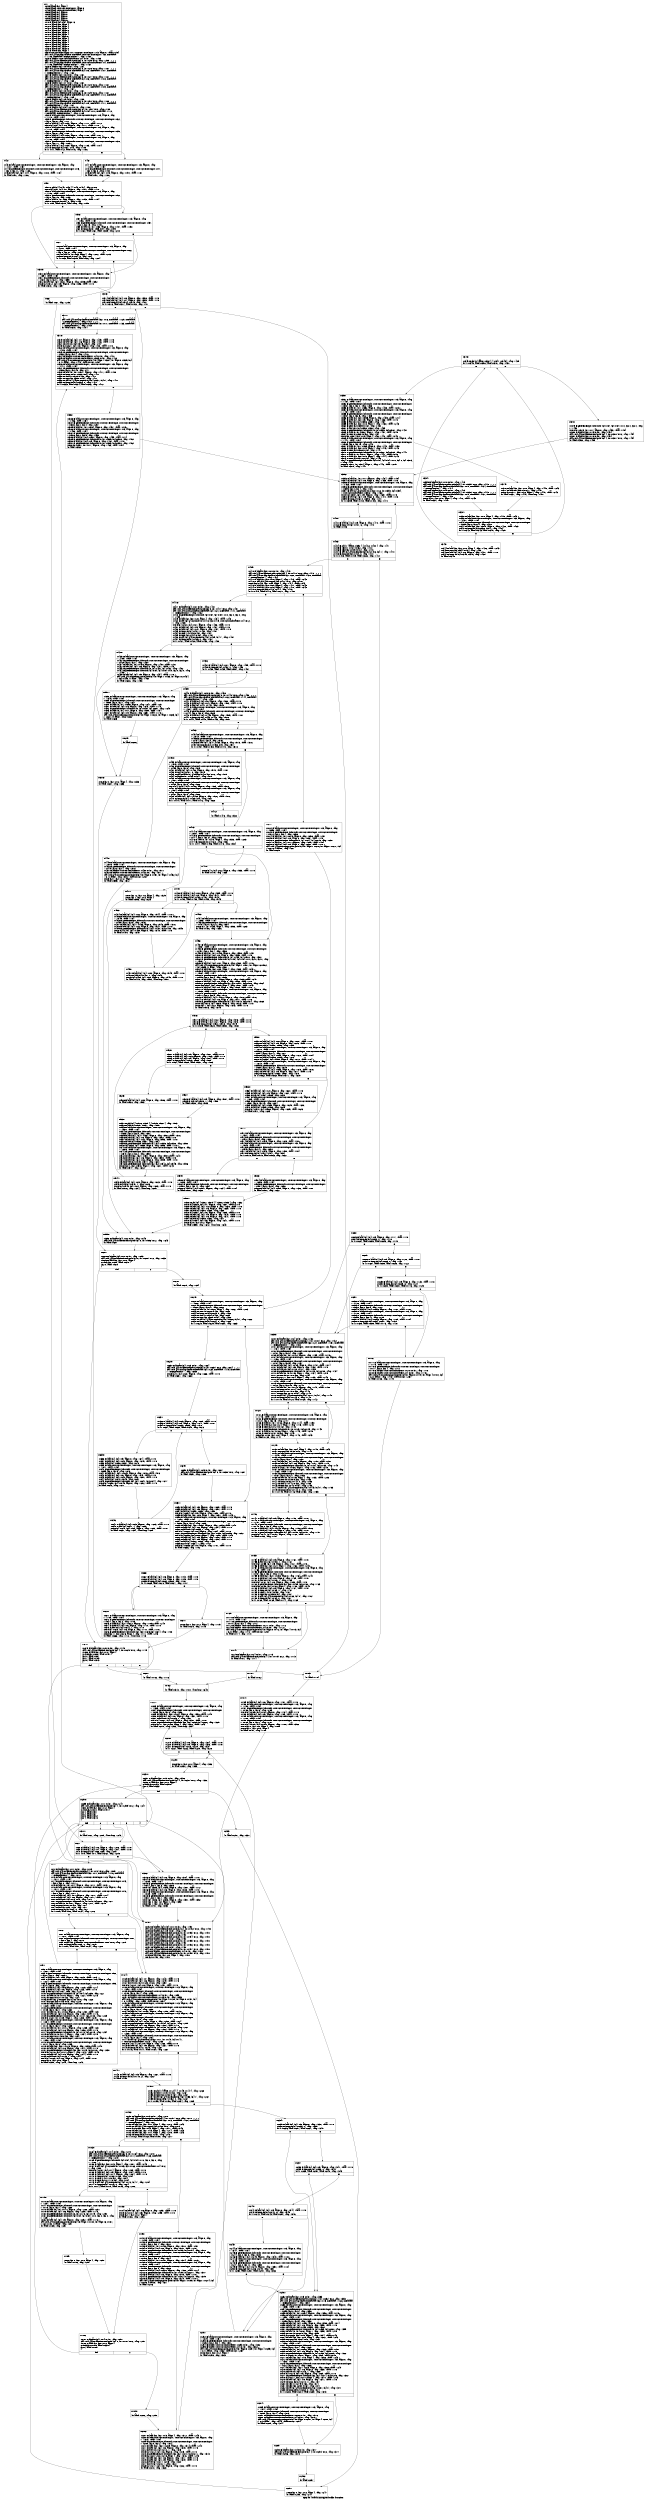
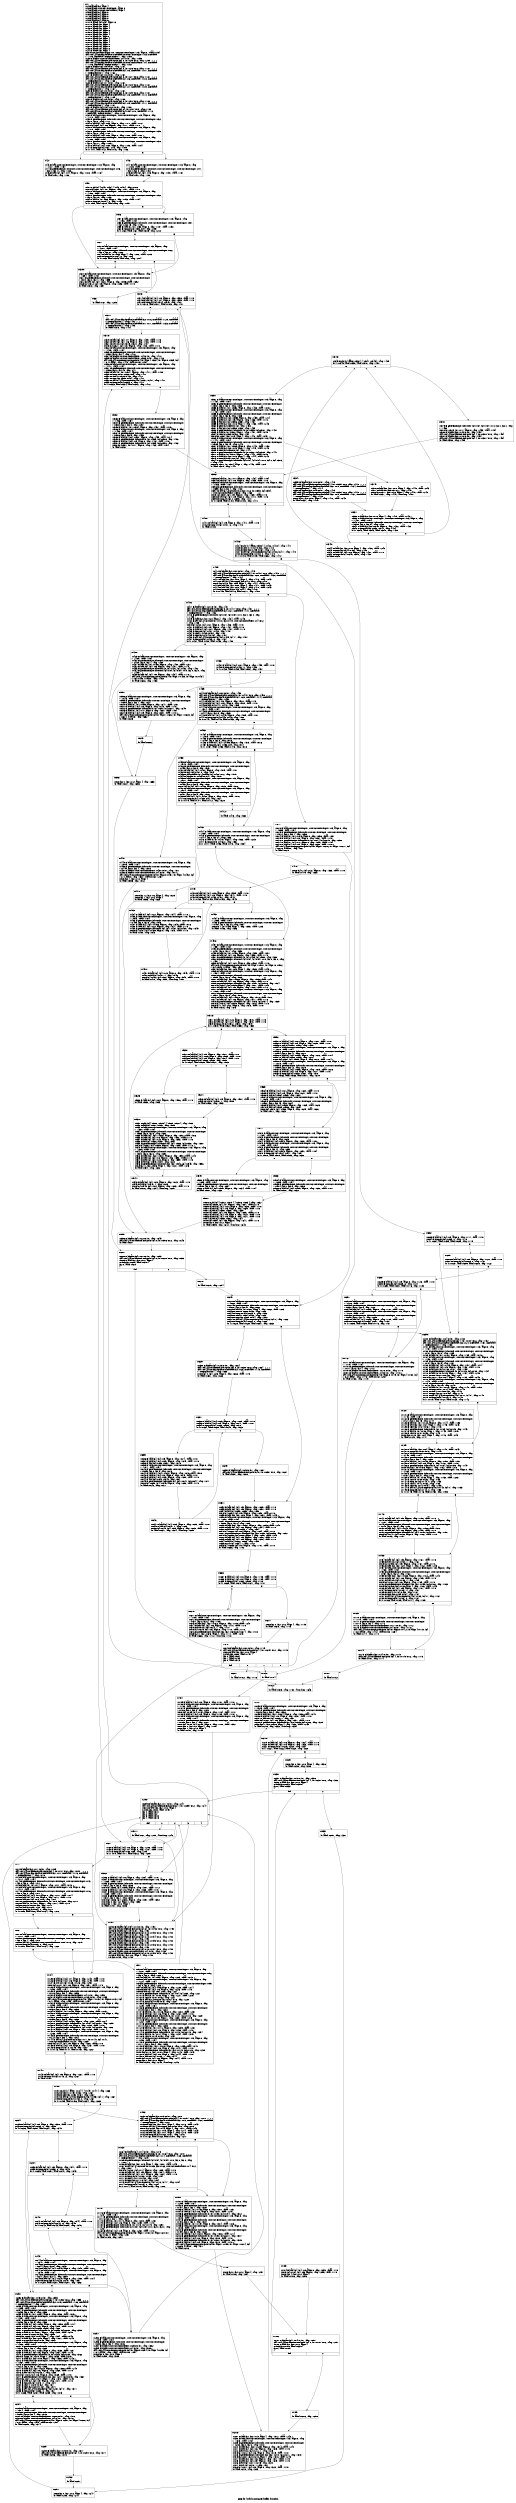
edge "%163:" -> "%183:": now "%163:" -> "%190:"
